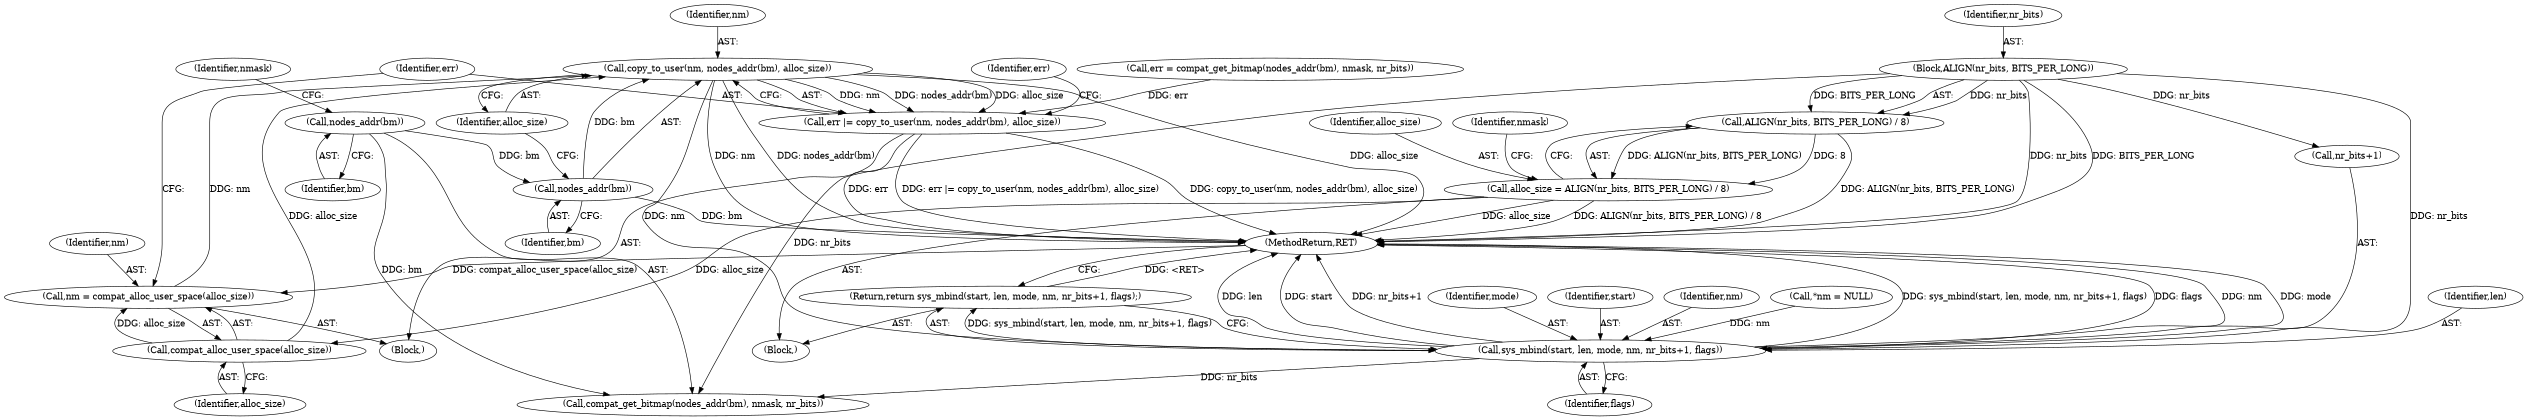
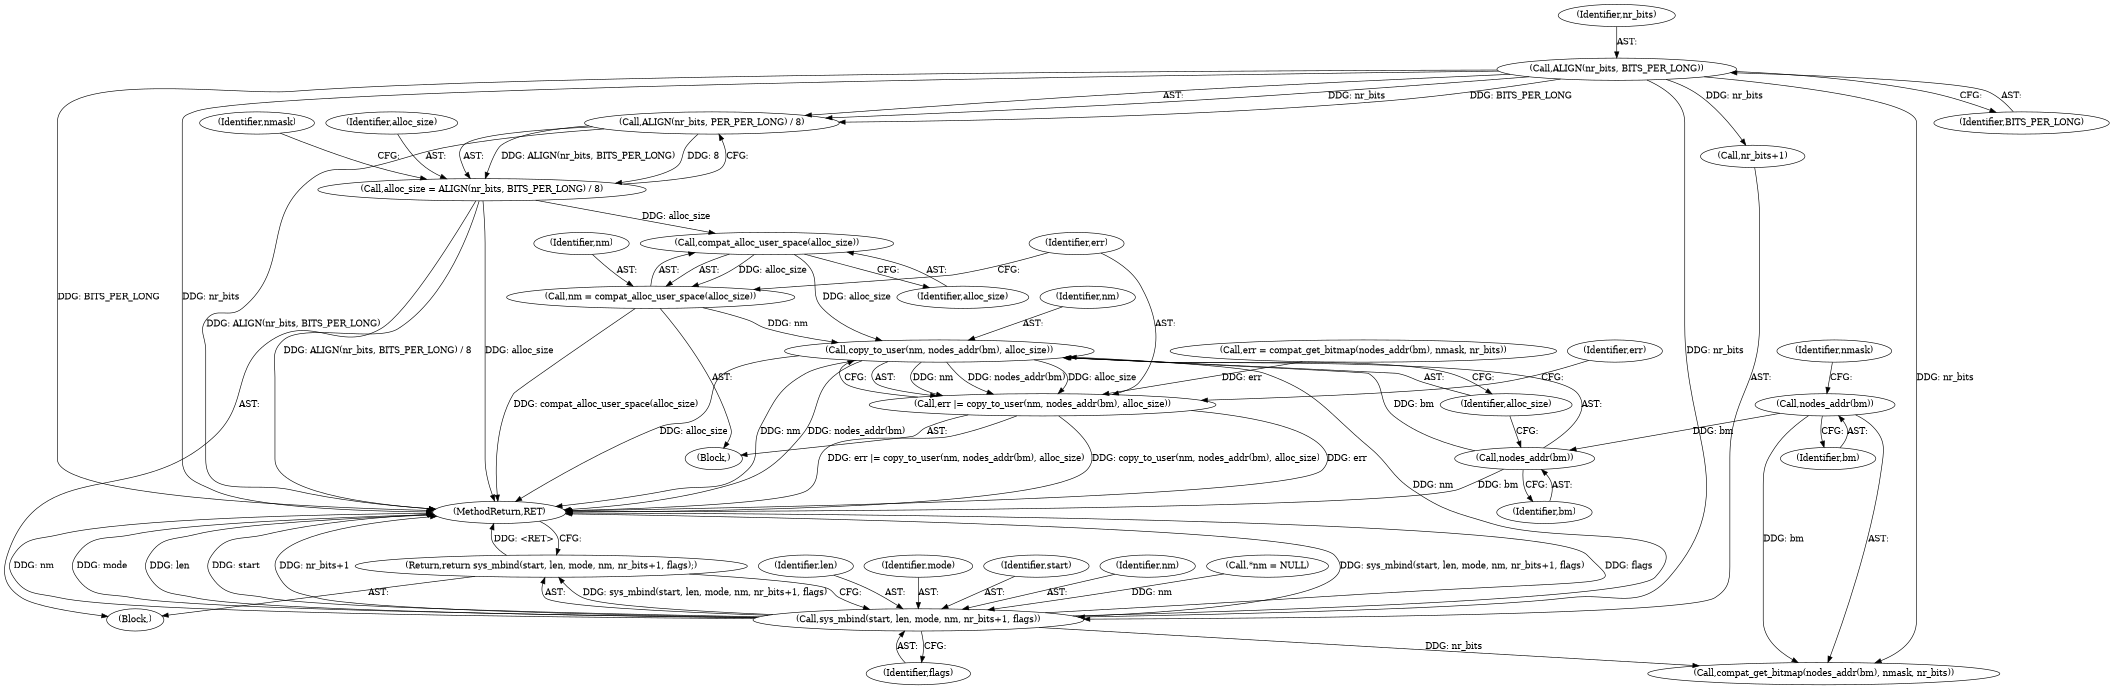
node "(Block,ALIGN(nr_bits, BITS_PER_LONG))": label "(Block,ALIGN(nr_bits, BITS_PER_LONG))" -> "(Call,ALIGN(nr_bits, BITS_PER_LONG))"
node "(Call,ALIGN(nr_bits, BITS_PER_LONG) / 8)": label "(Call,ALIGN(nr_bits, BITS_PER_LONG) / 8)" -> "(Call,ALIGN(nr_bits, PER_PER_LONG) / 8)"
node "(Identifier,BITS_PER_LONG)": added
edge "(MethodReturn,RET)" -> "(Call,nm = compat_alloc_user_space(alloc_size))": reversed
edge "(Call,copy_to_user(nm, nodes_addr(bm), alloc_size))" -> "(Call,sys_mbind(start, len, mode, nm, nr_bits+1, flags))": reversed
